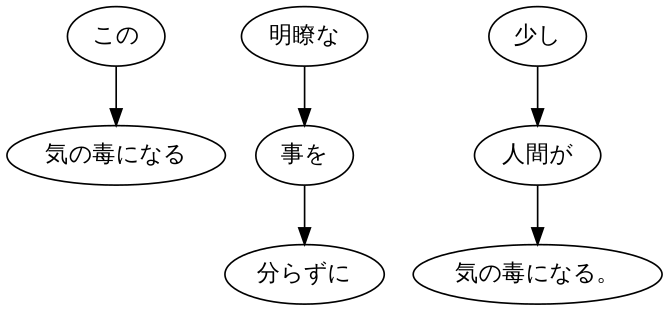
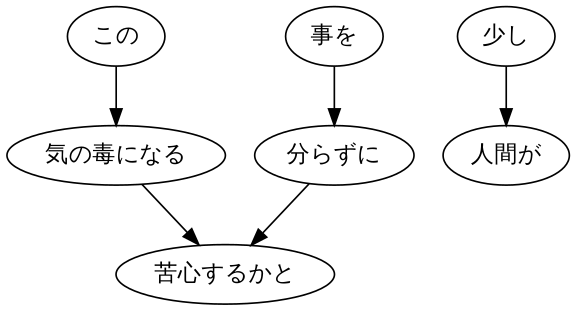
node "明瞭な": removed
node "苦心するかと": added
node "気の毒になる。": removed
